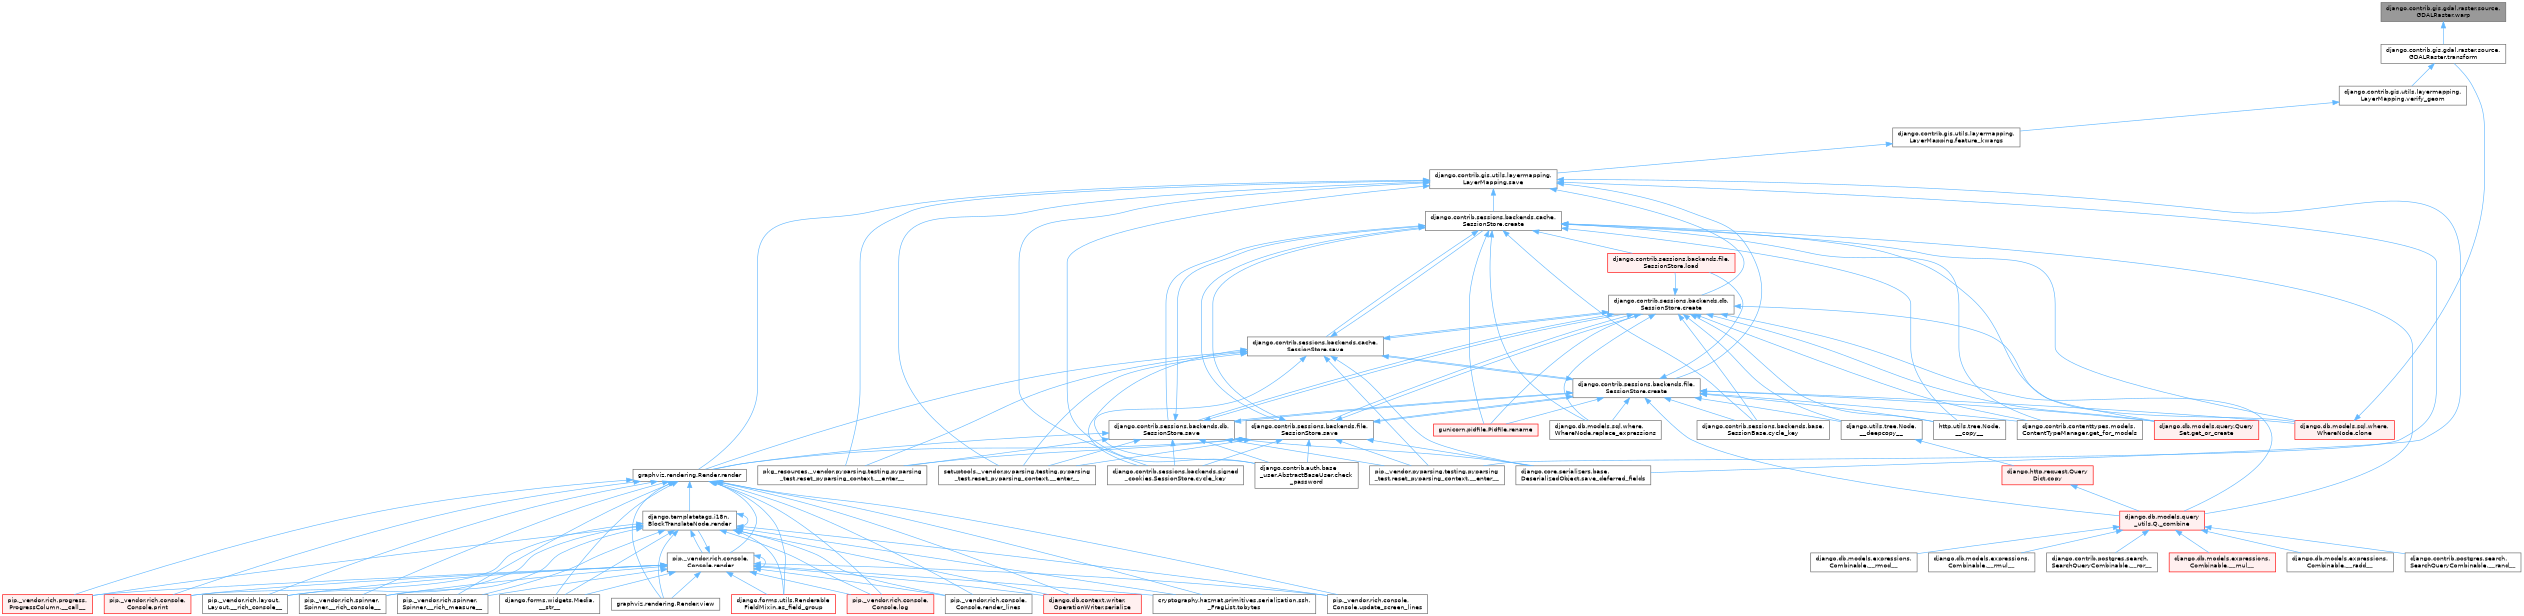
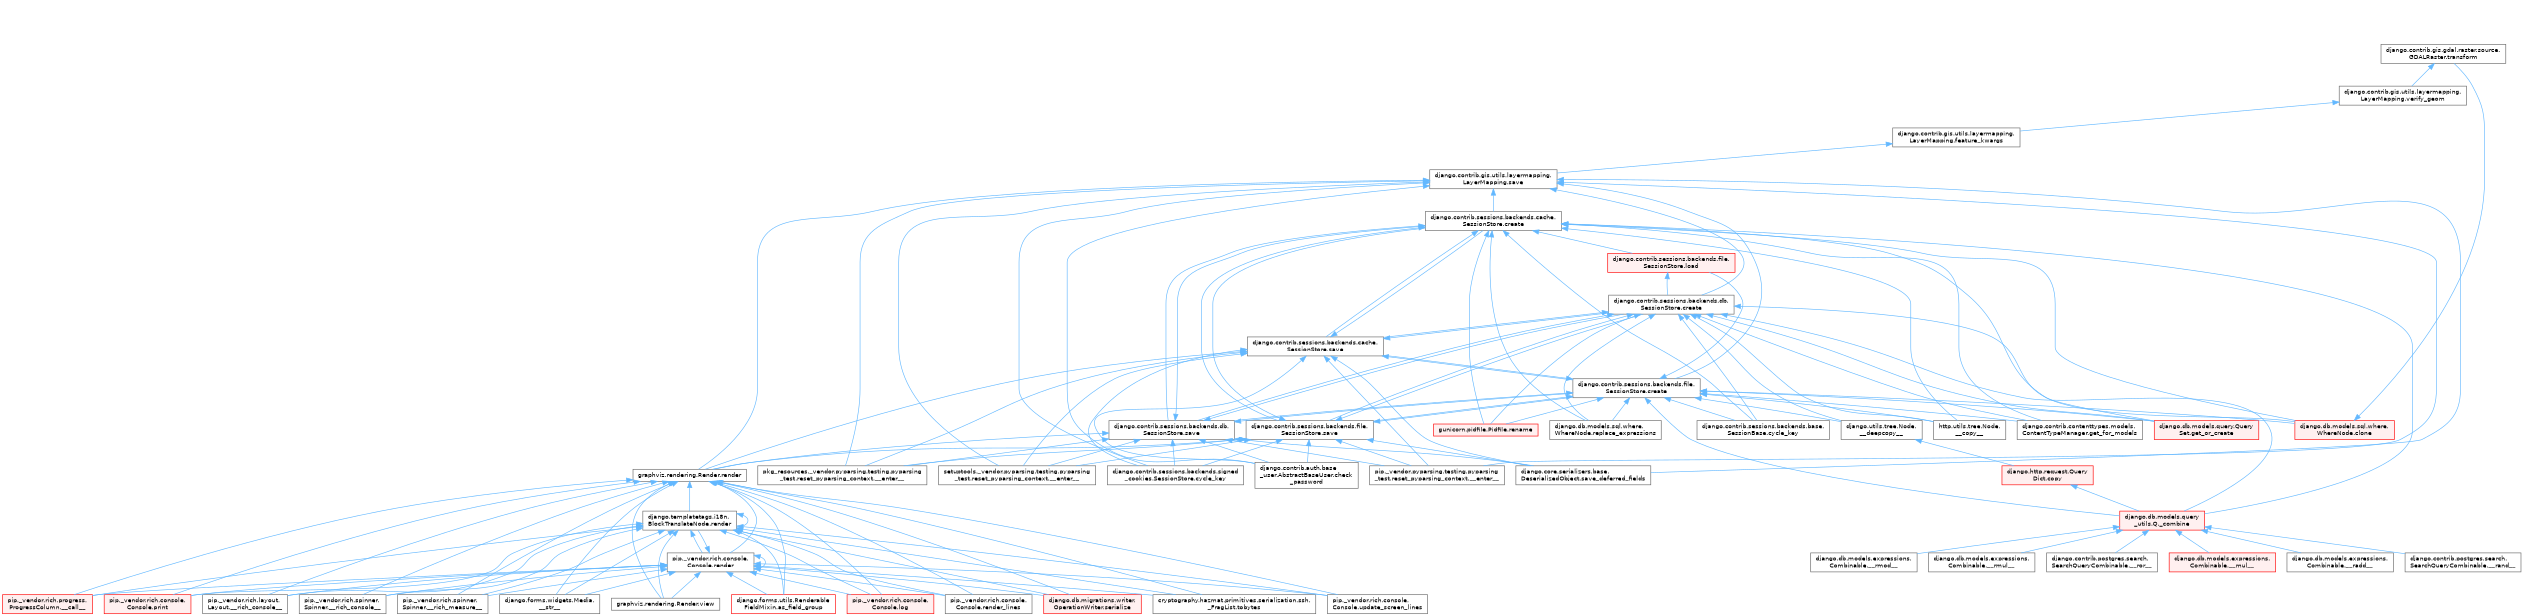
node "django.contrib.gis.gdal.raster.source. GDALRaster.warp": removed
edge "django.contrib.sessions.backends.file. SessionStore.load" -> "django.contrib.sessions.backends.db. SessionStore.create": reversed
node "django.db.context.writer. OperationWriter.serialize": label "django.db.context.writer. OperationWriter.serialize" -> "django.db.migrations.writer. OperationWriter.serialize"
